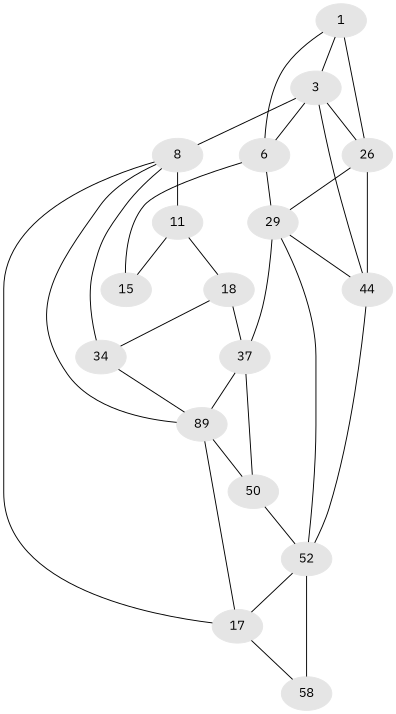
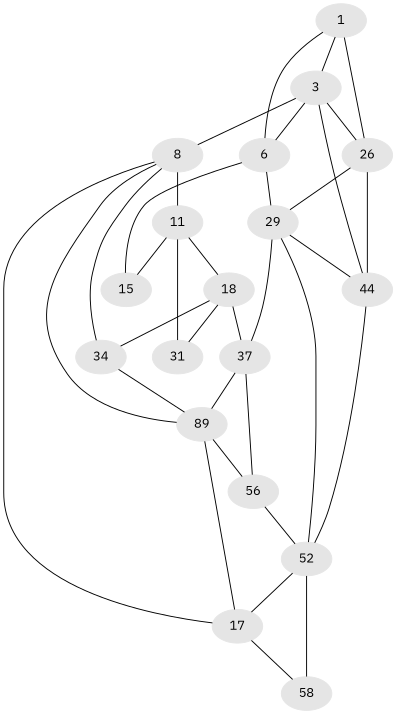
node "31": added
node "50": label "50" -> "56"
